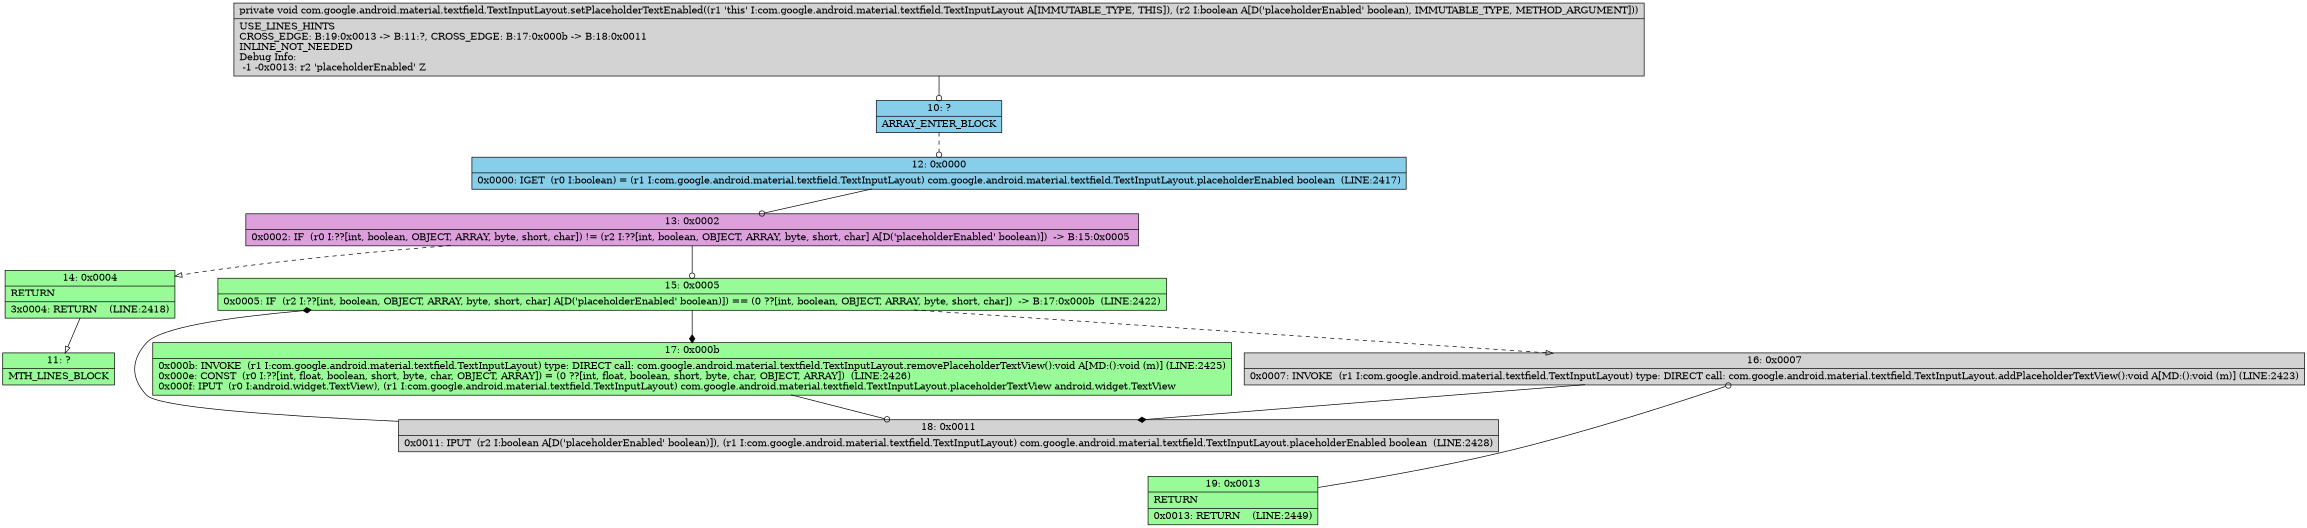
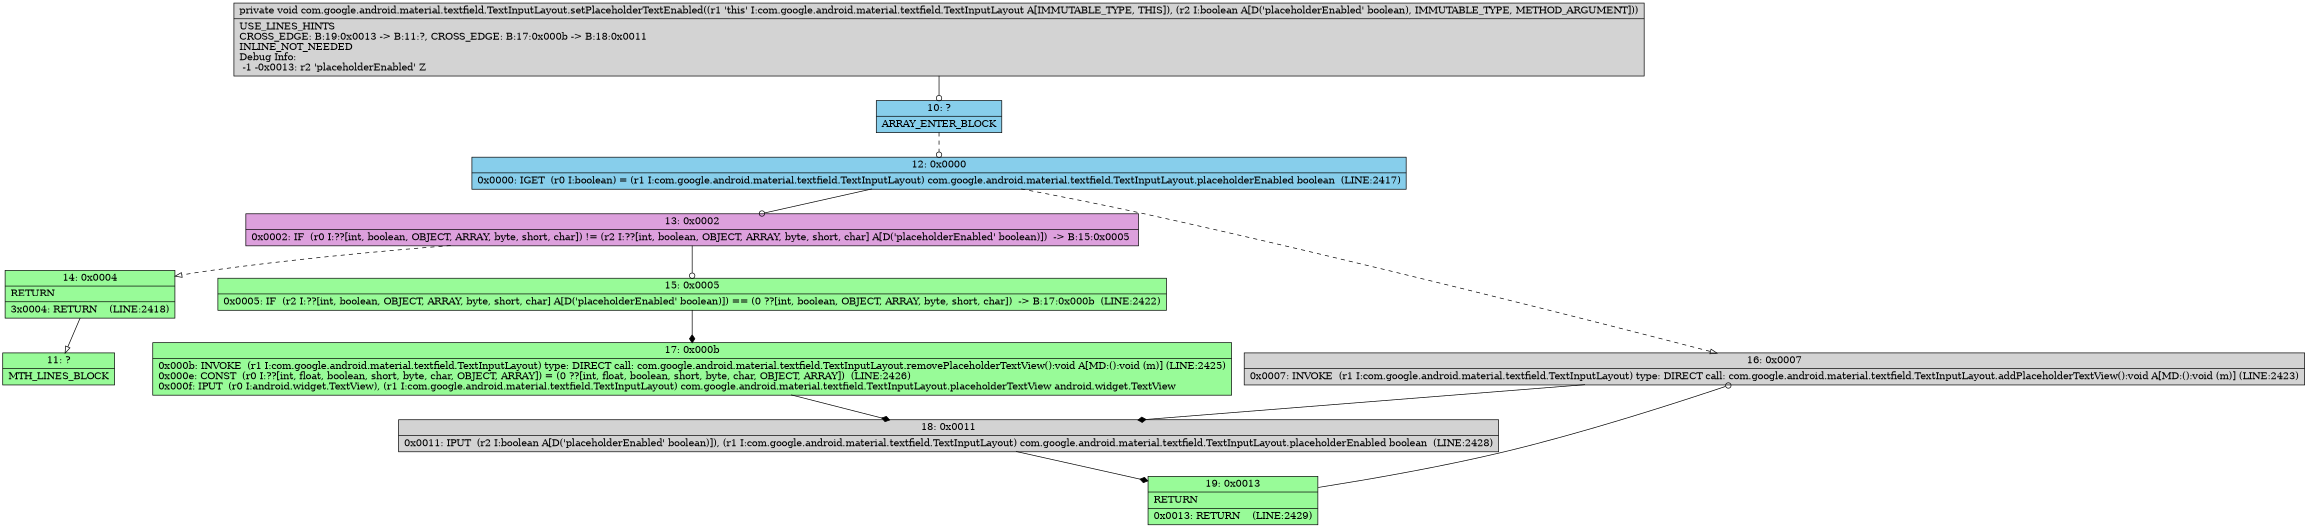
edge "15: 0x0005" -> "16: 0x0007": now "12: 0x0000" -> "16: 0x0007"
edge "18: 0x0011" -> "15: 0x0005": now "18: 0x0011" -> "19: 0x0013"
edge "17: 0x000b" -> "18: 0x0011": arrowhead odot -> diamond
node "19: 0x0013": text "0x0013: RETURN    (LINE:2449)" -> "0x0013: RETURN    (LINE:2429)"
